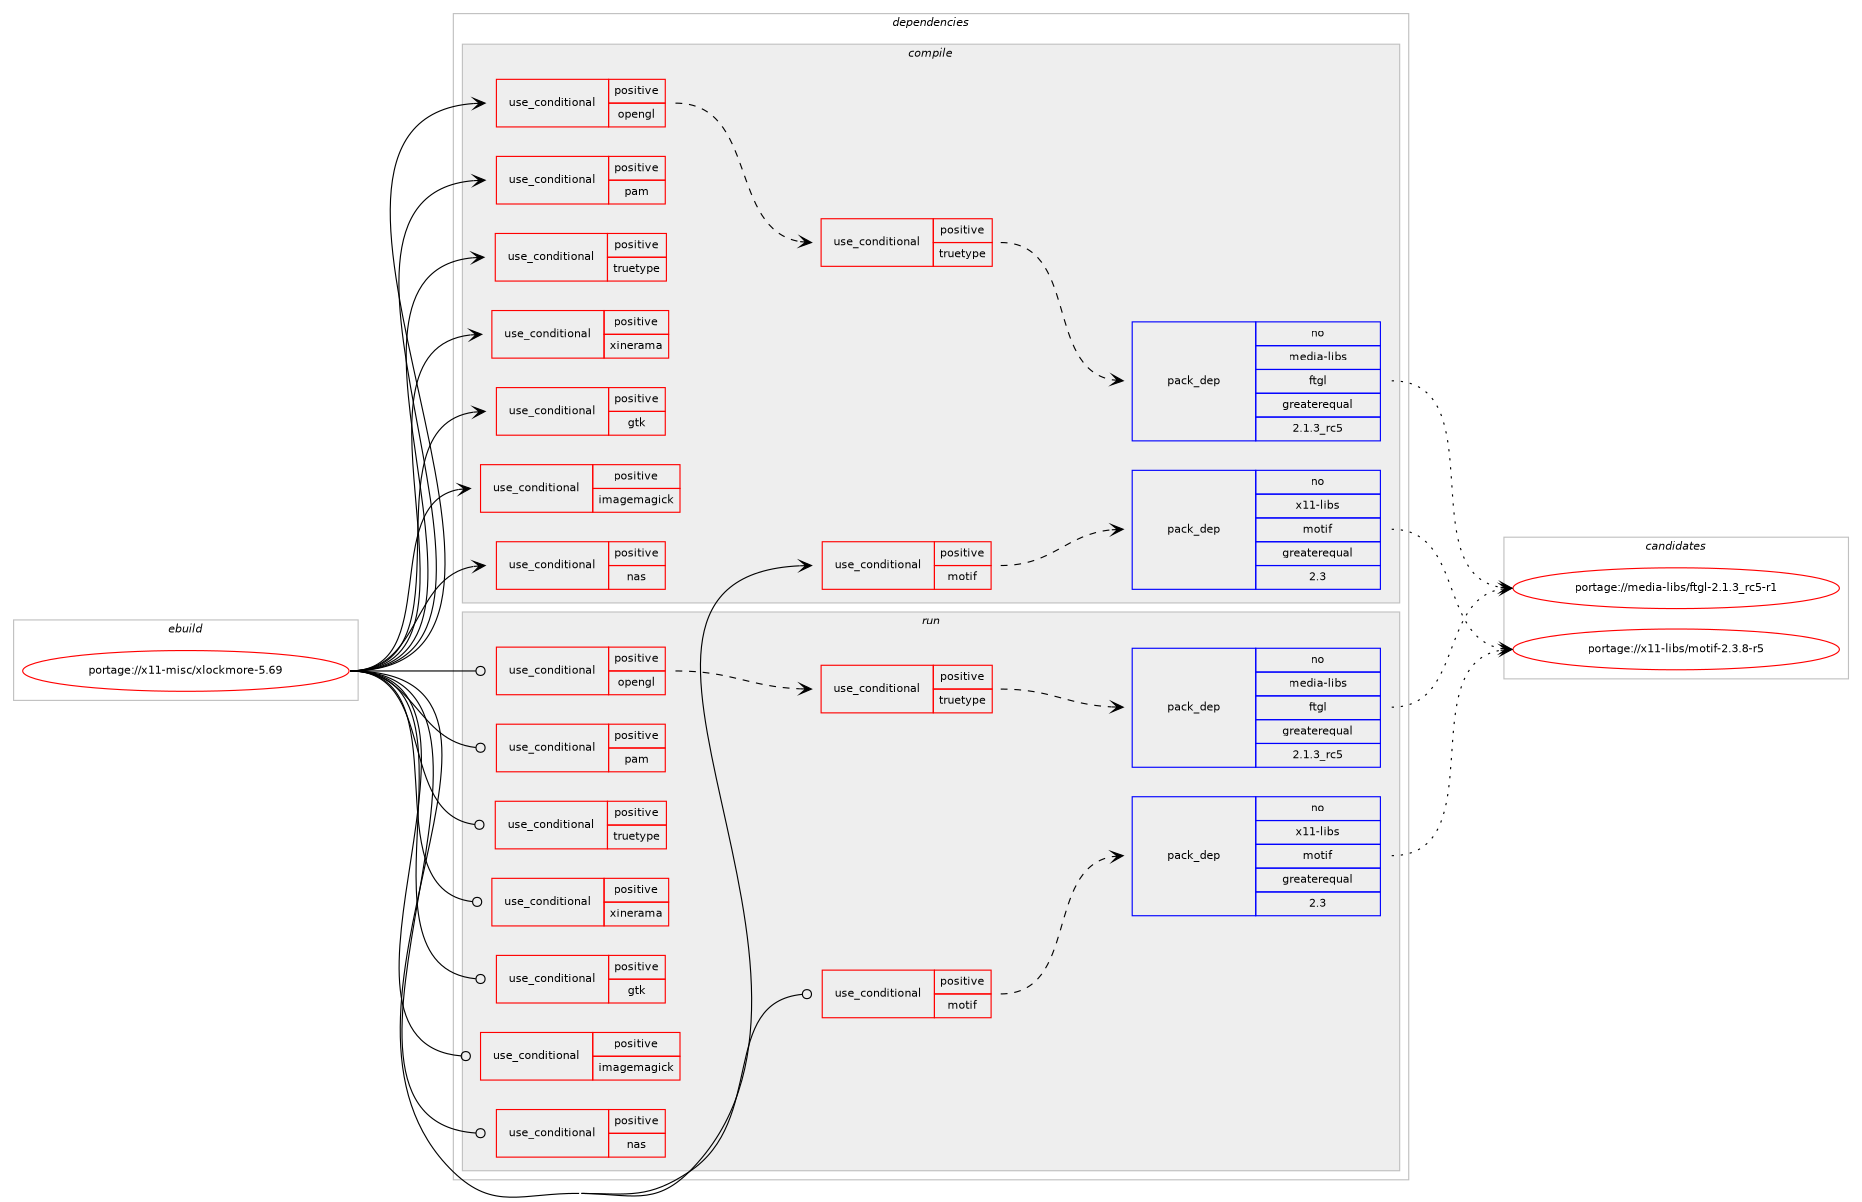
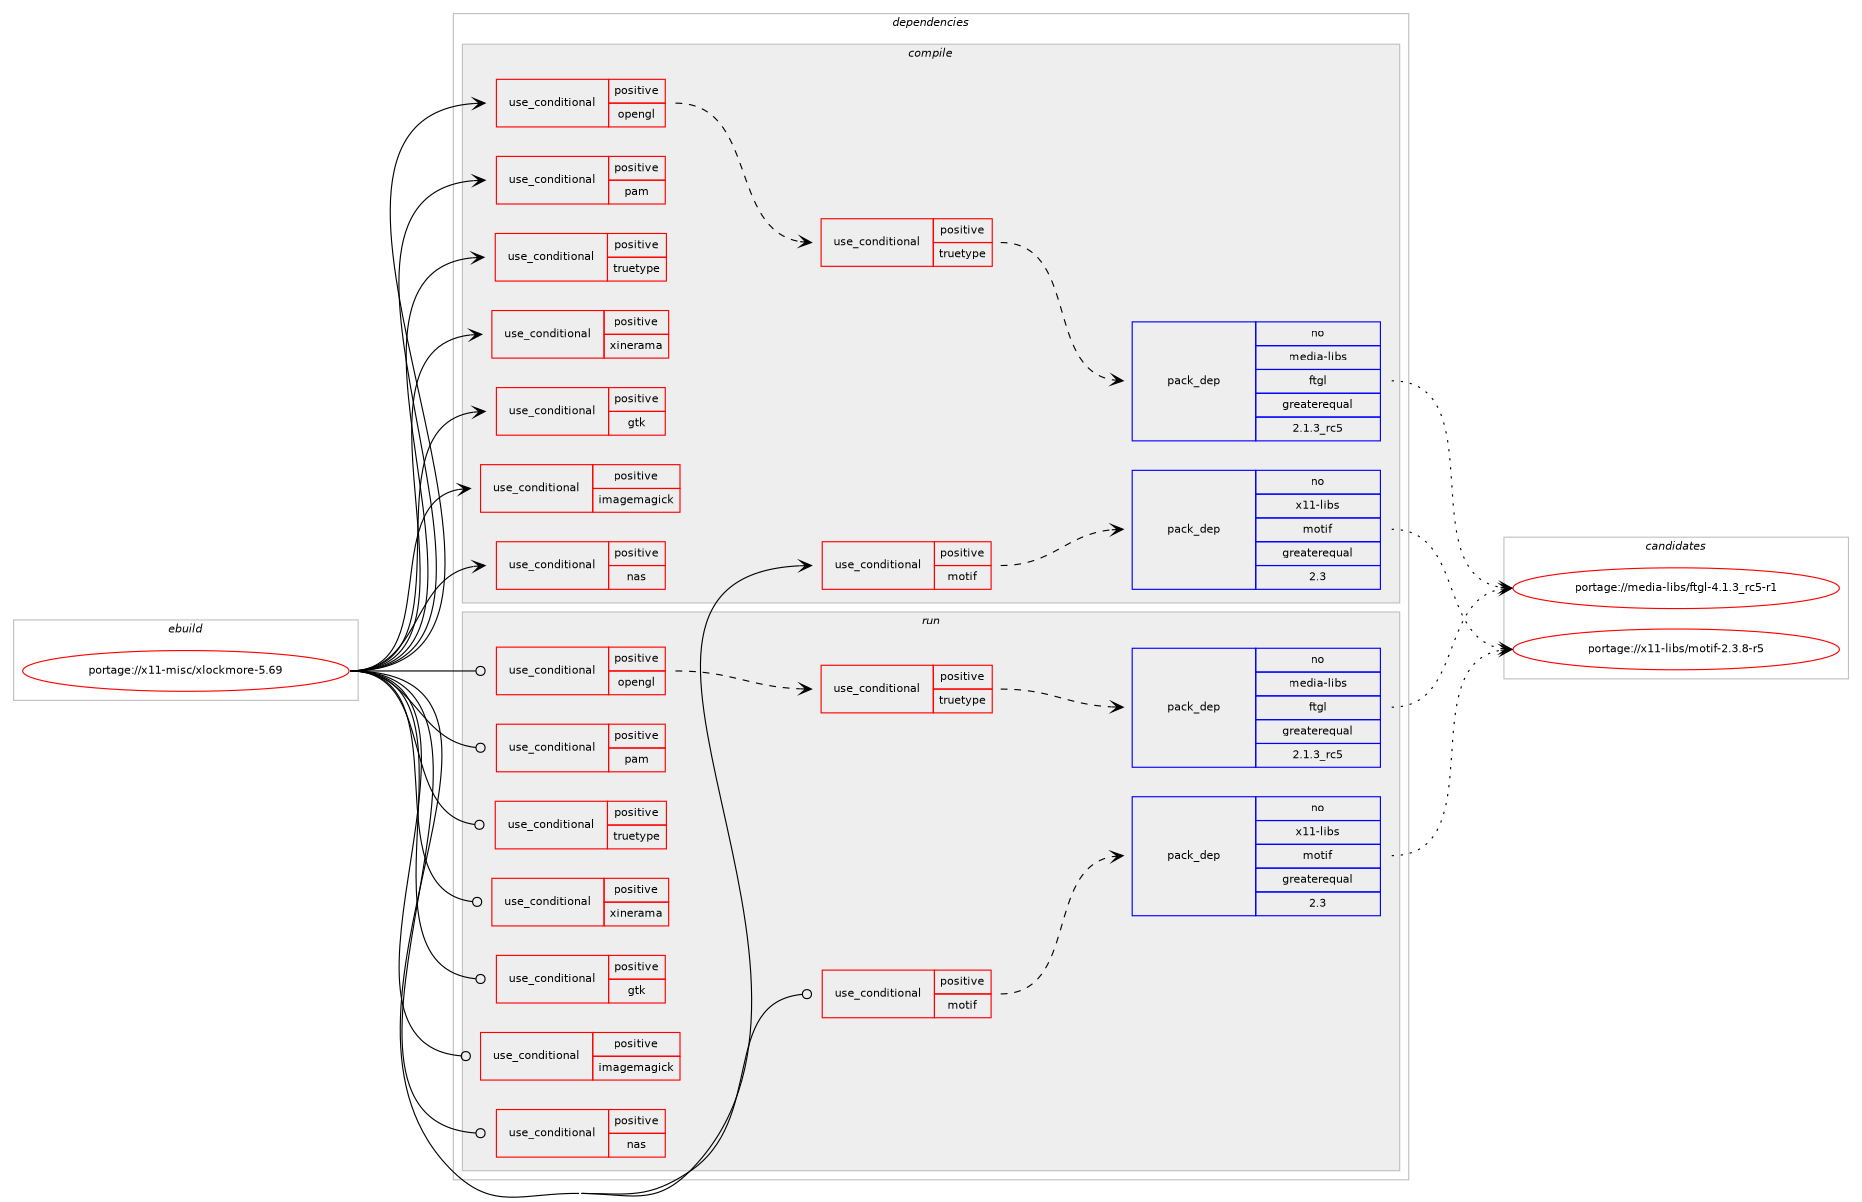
node "portage://media-libs/ftgl-2.1.3_rc5-r1": label "portage://media-libs/ftgl-2.1.3_rc5-r1" -> "portage://media-libs/ftgl-4.1.3_rc5-r1"
